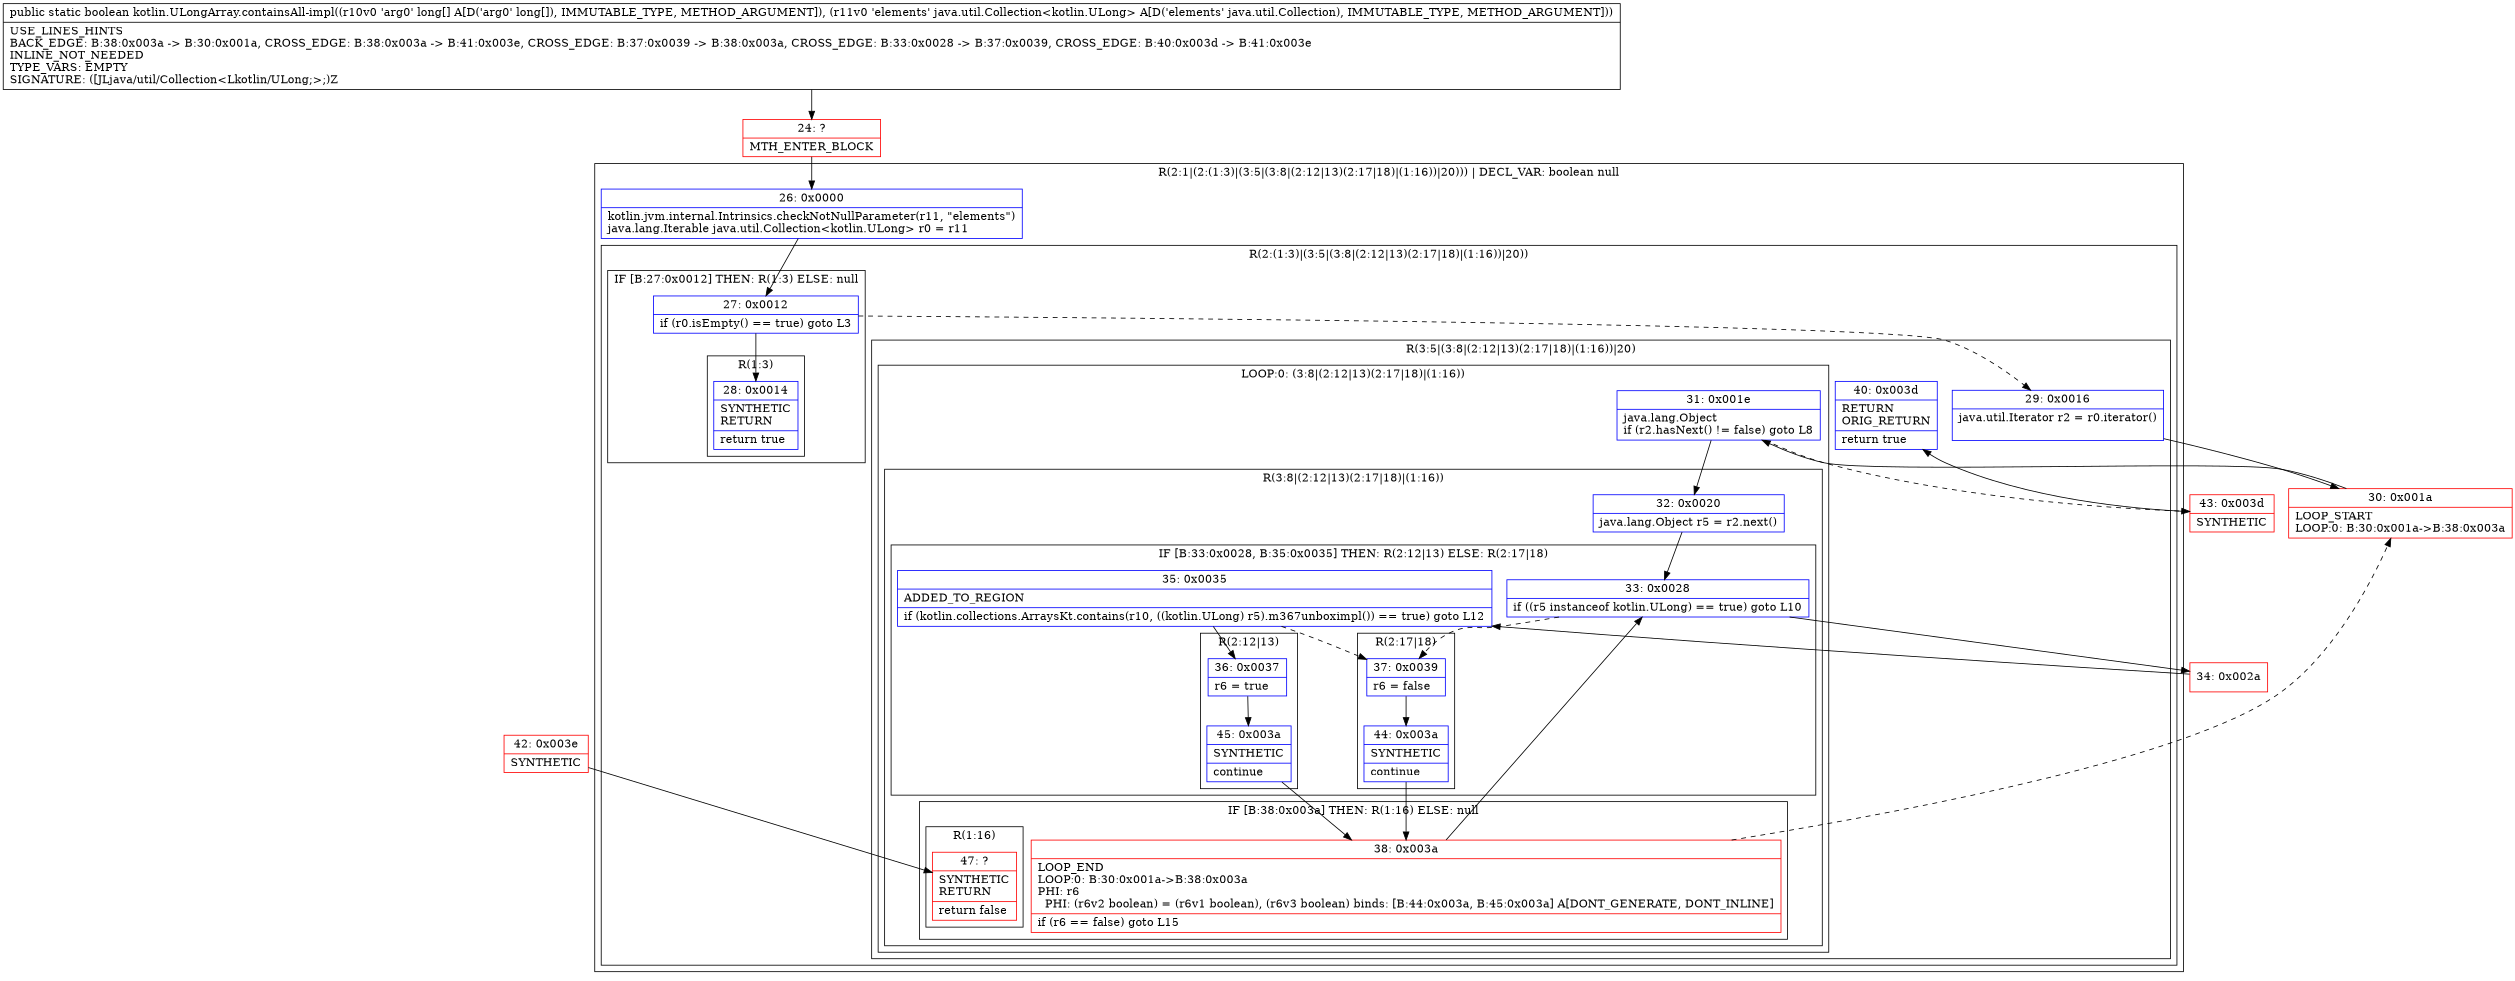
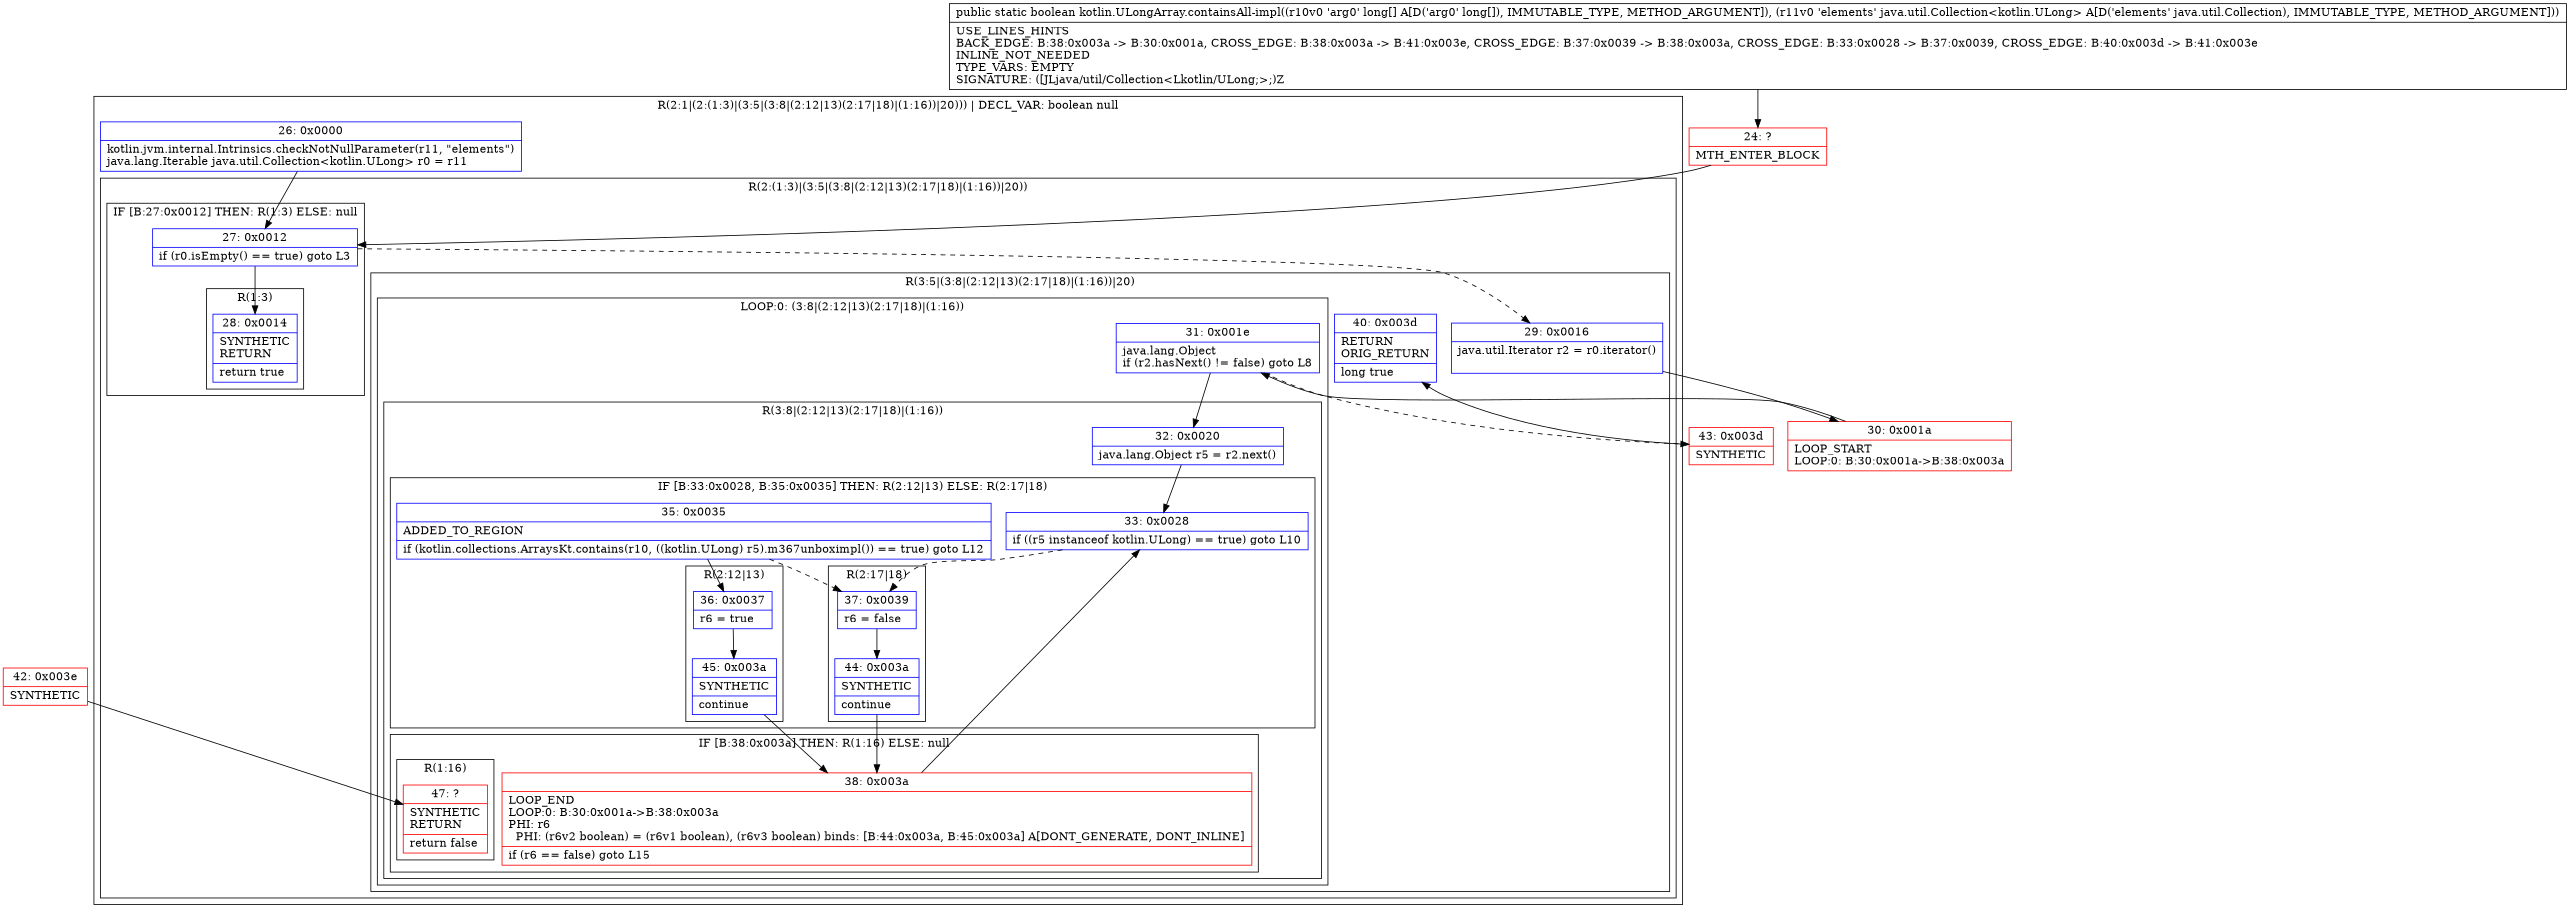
edge "24: ?" -> "26: 0x0000": now "24: ?" -> "27: 0x0012"
node "40: 0x003d": text "return true" -> "long true"
node "34: 0x002a": removed
edge "38: 0x003a" -> "30: 0x001a": removed
